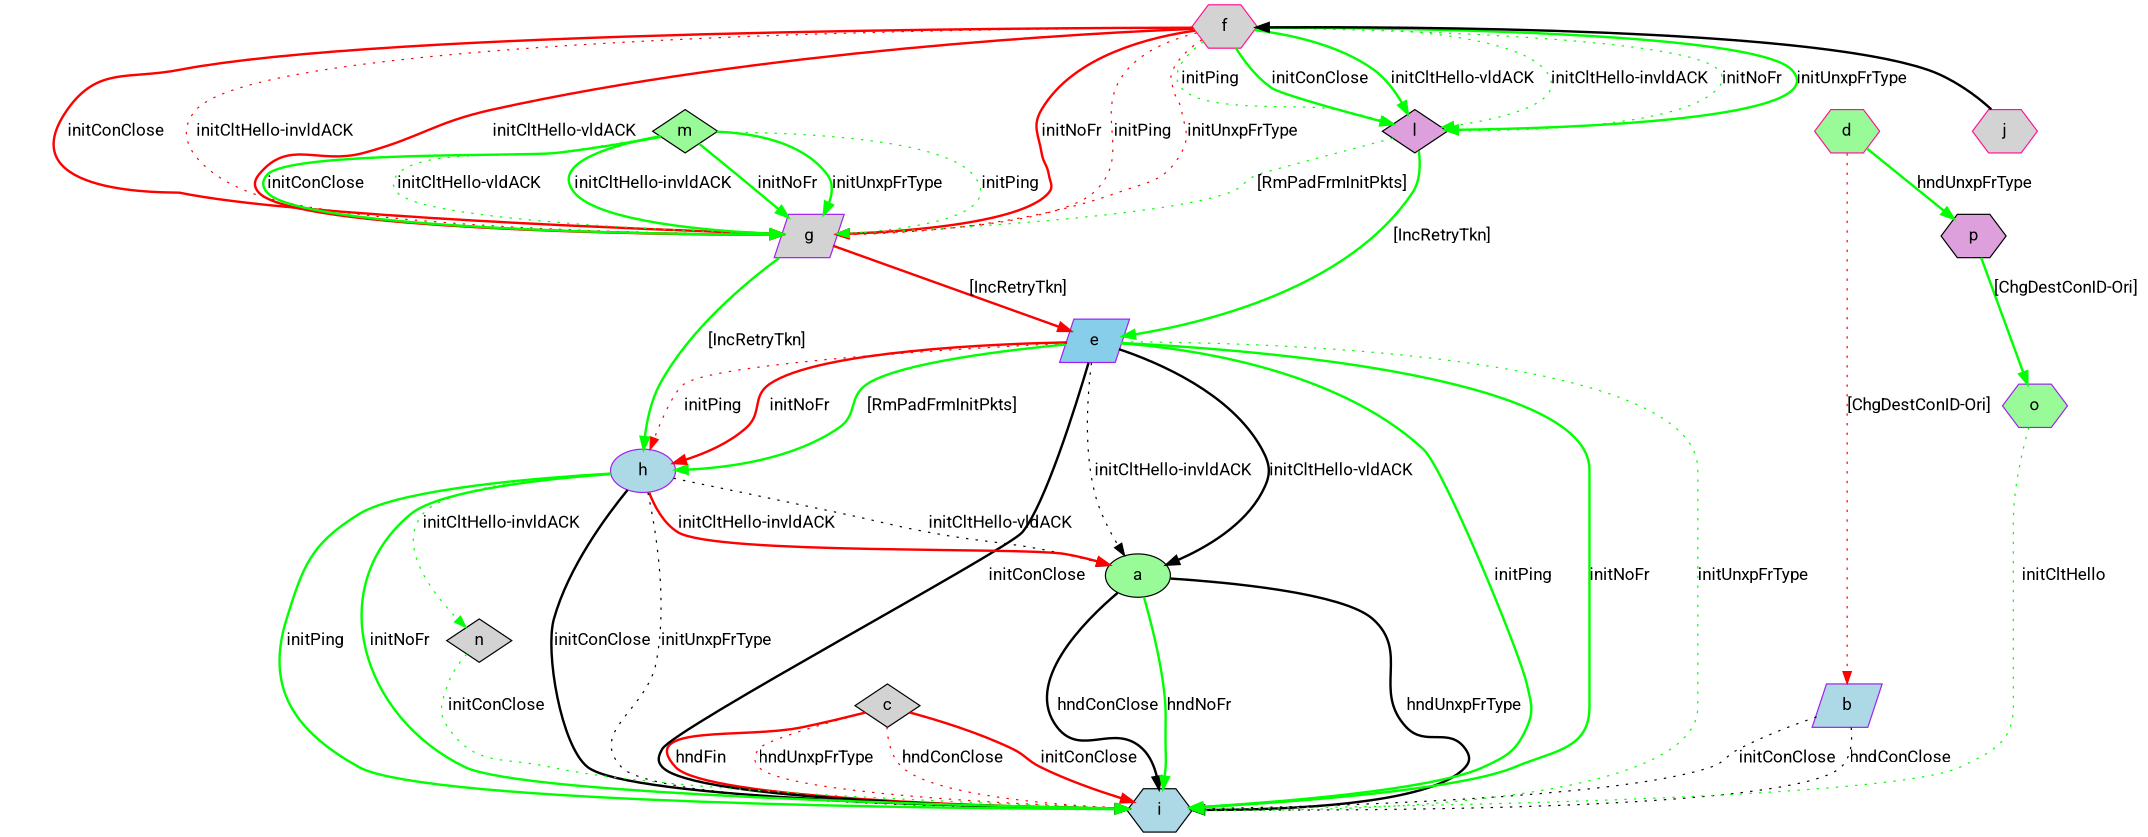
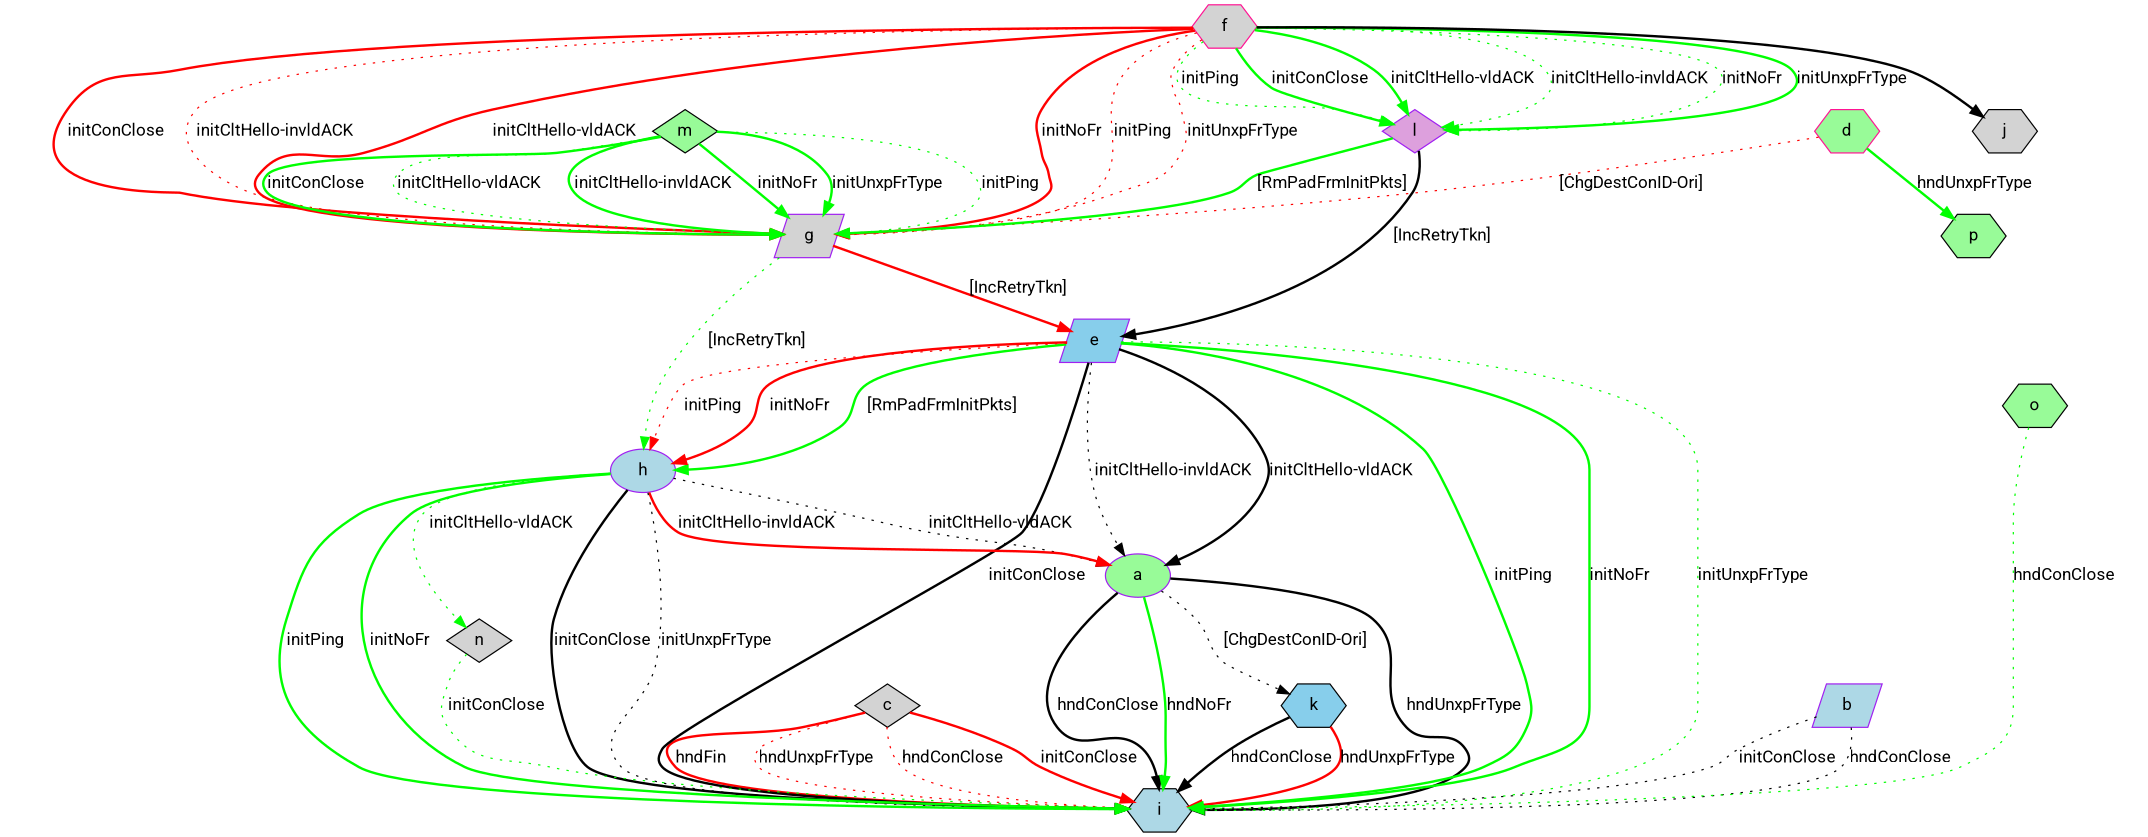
edge "j" -> "f": reversed
node "l": color black -> purple
node "j": color deeppink -> black
edge "l" -> "g": style dotted -> bold
node "p": fillcolor plum -> palegreen
edge "l" -> "e": color green -> black
edge "p" -> "o": removed, label "[ChgDestConID-Ori]"
edge "g" -> "h": style bold -> dotted
node "o": color purple -> black
edge "d" -> "b": now "d" -> "g"
edge "h" -> "n": label "initCltHello-invldACK " -> "initCltHello-vldACK "
node "a": color black -> purple
edge "o" -> "i": label "initCltHello " -> "hndConClose "
node "k": added
